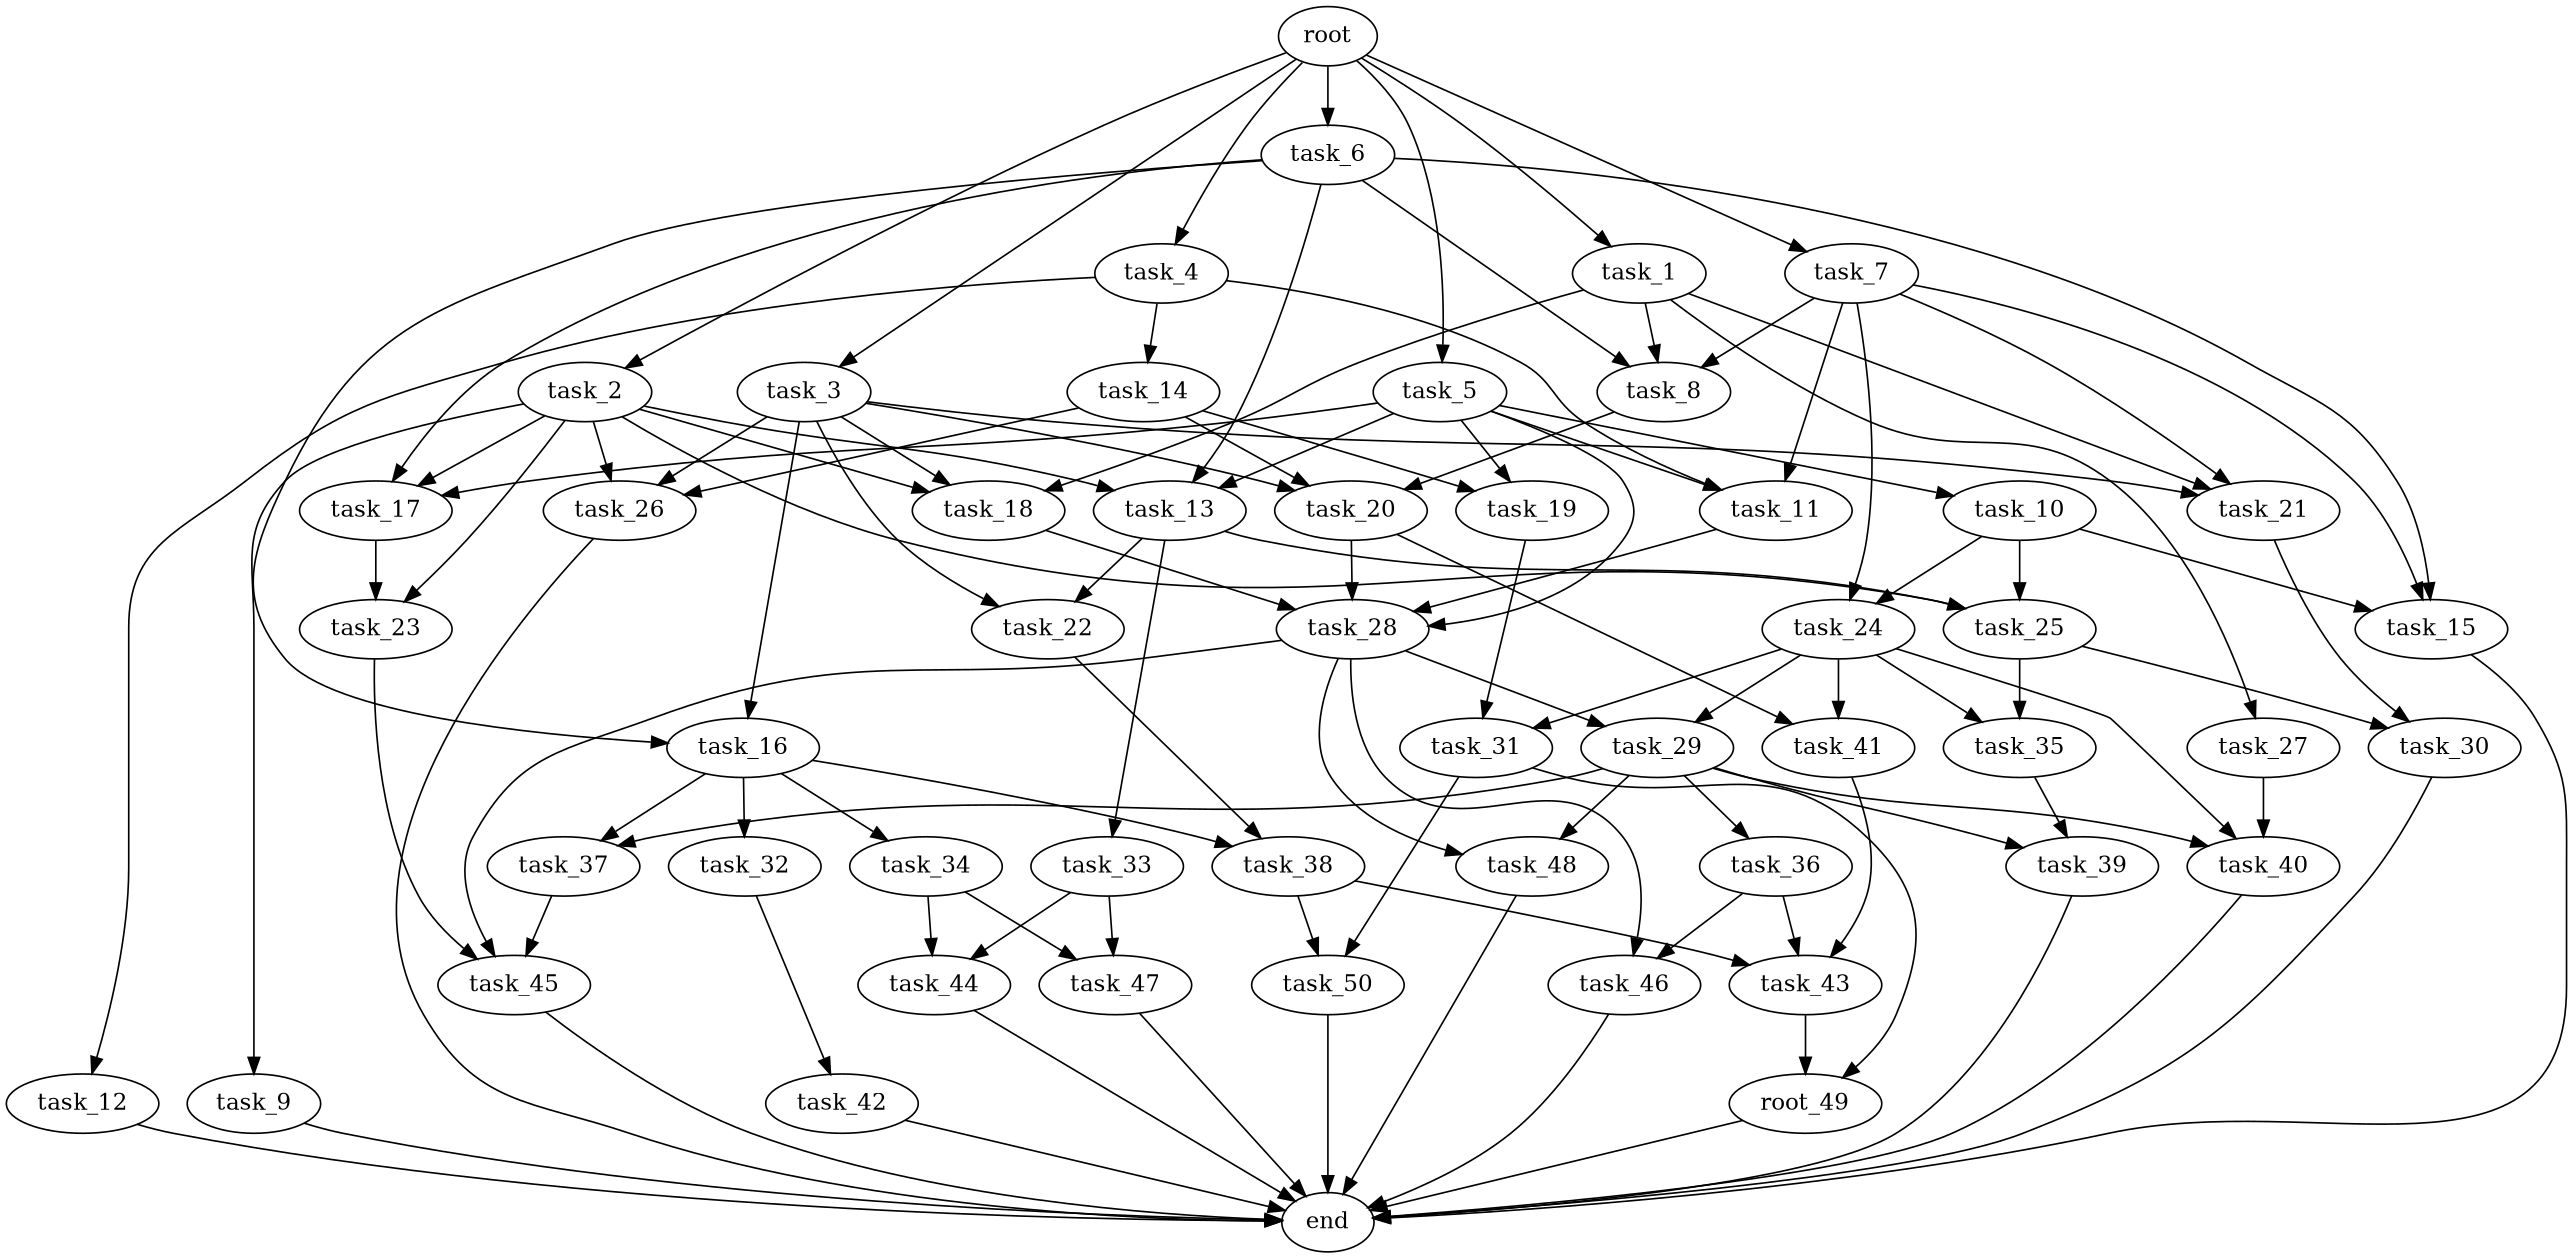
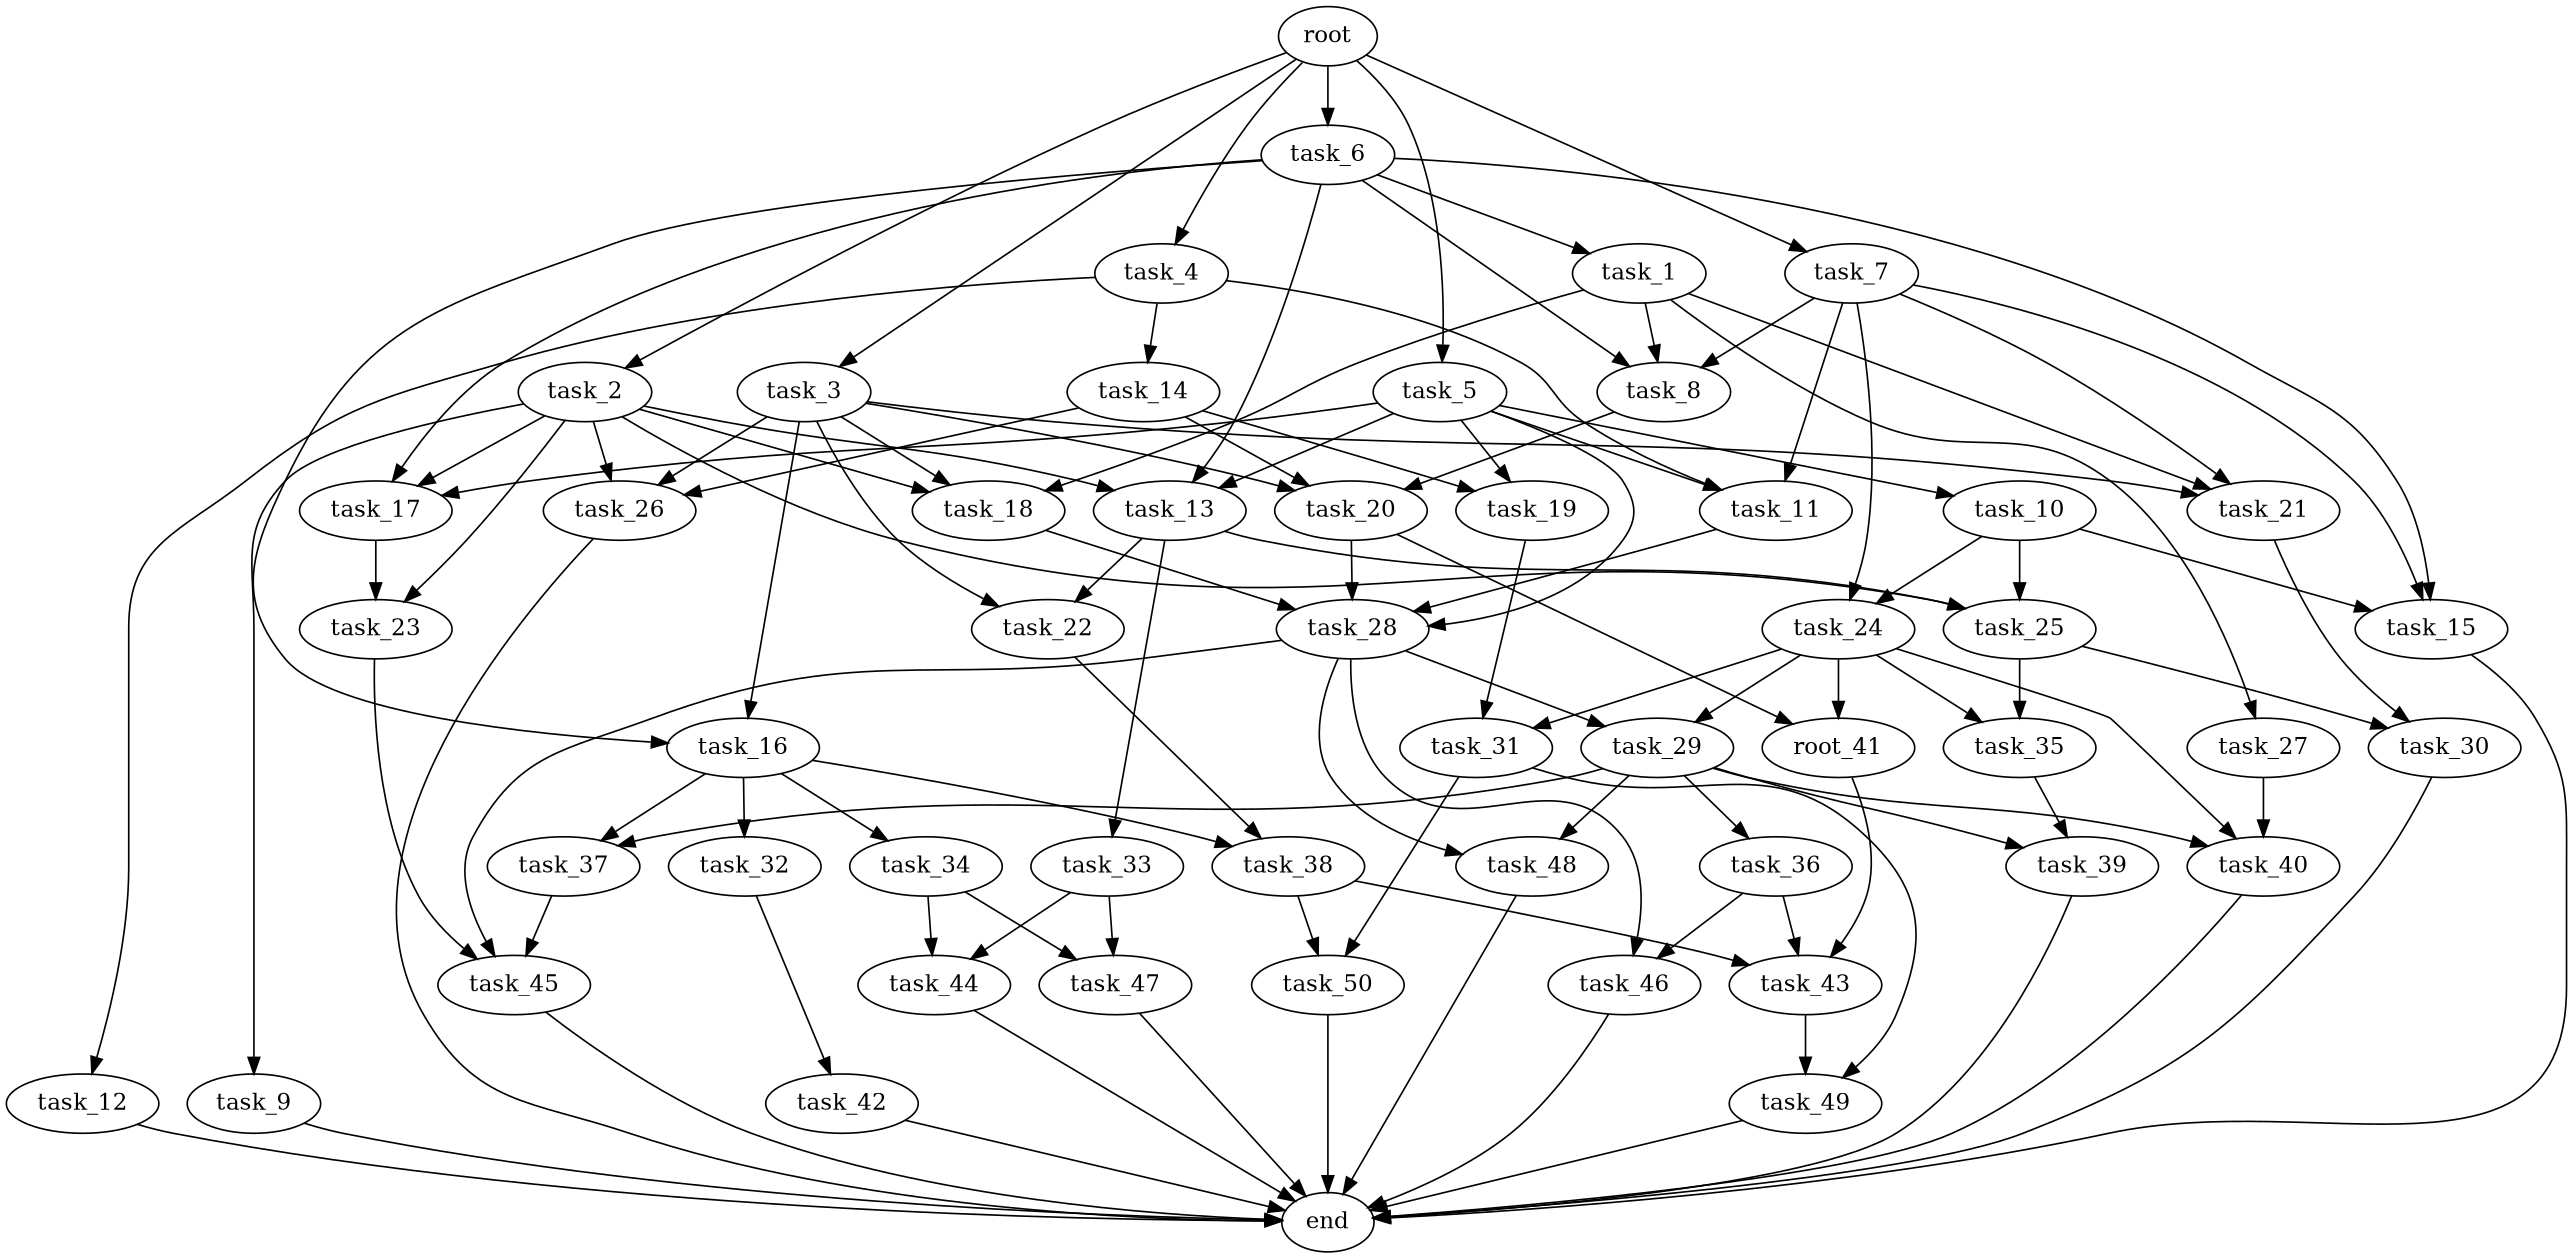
edge "root" -> "task_1": now "task_6" -> "task_1"
node "task_41": label "task_41" -> "root_41"
node "root_49": label "root_49" -> "task_49"
